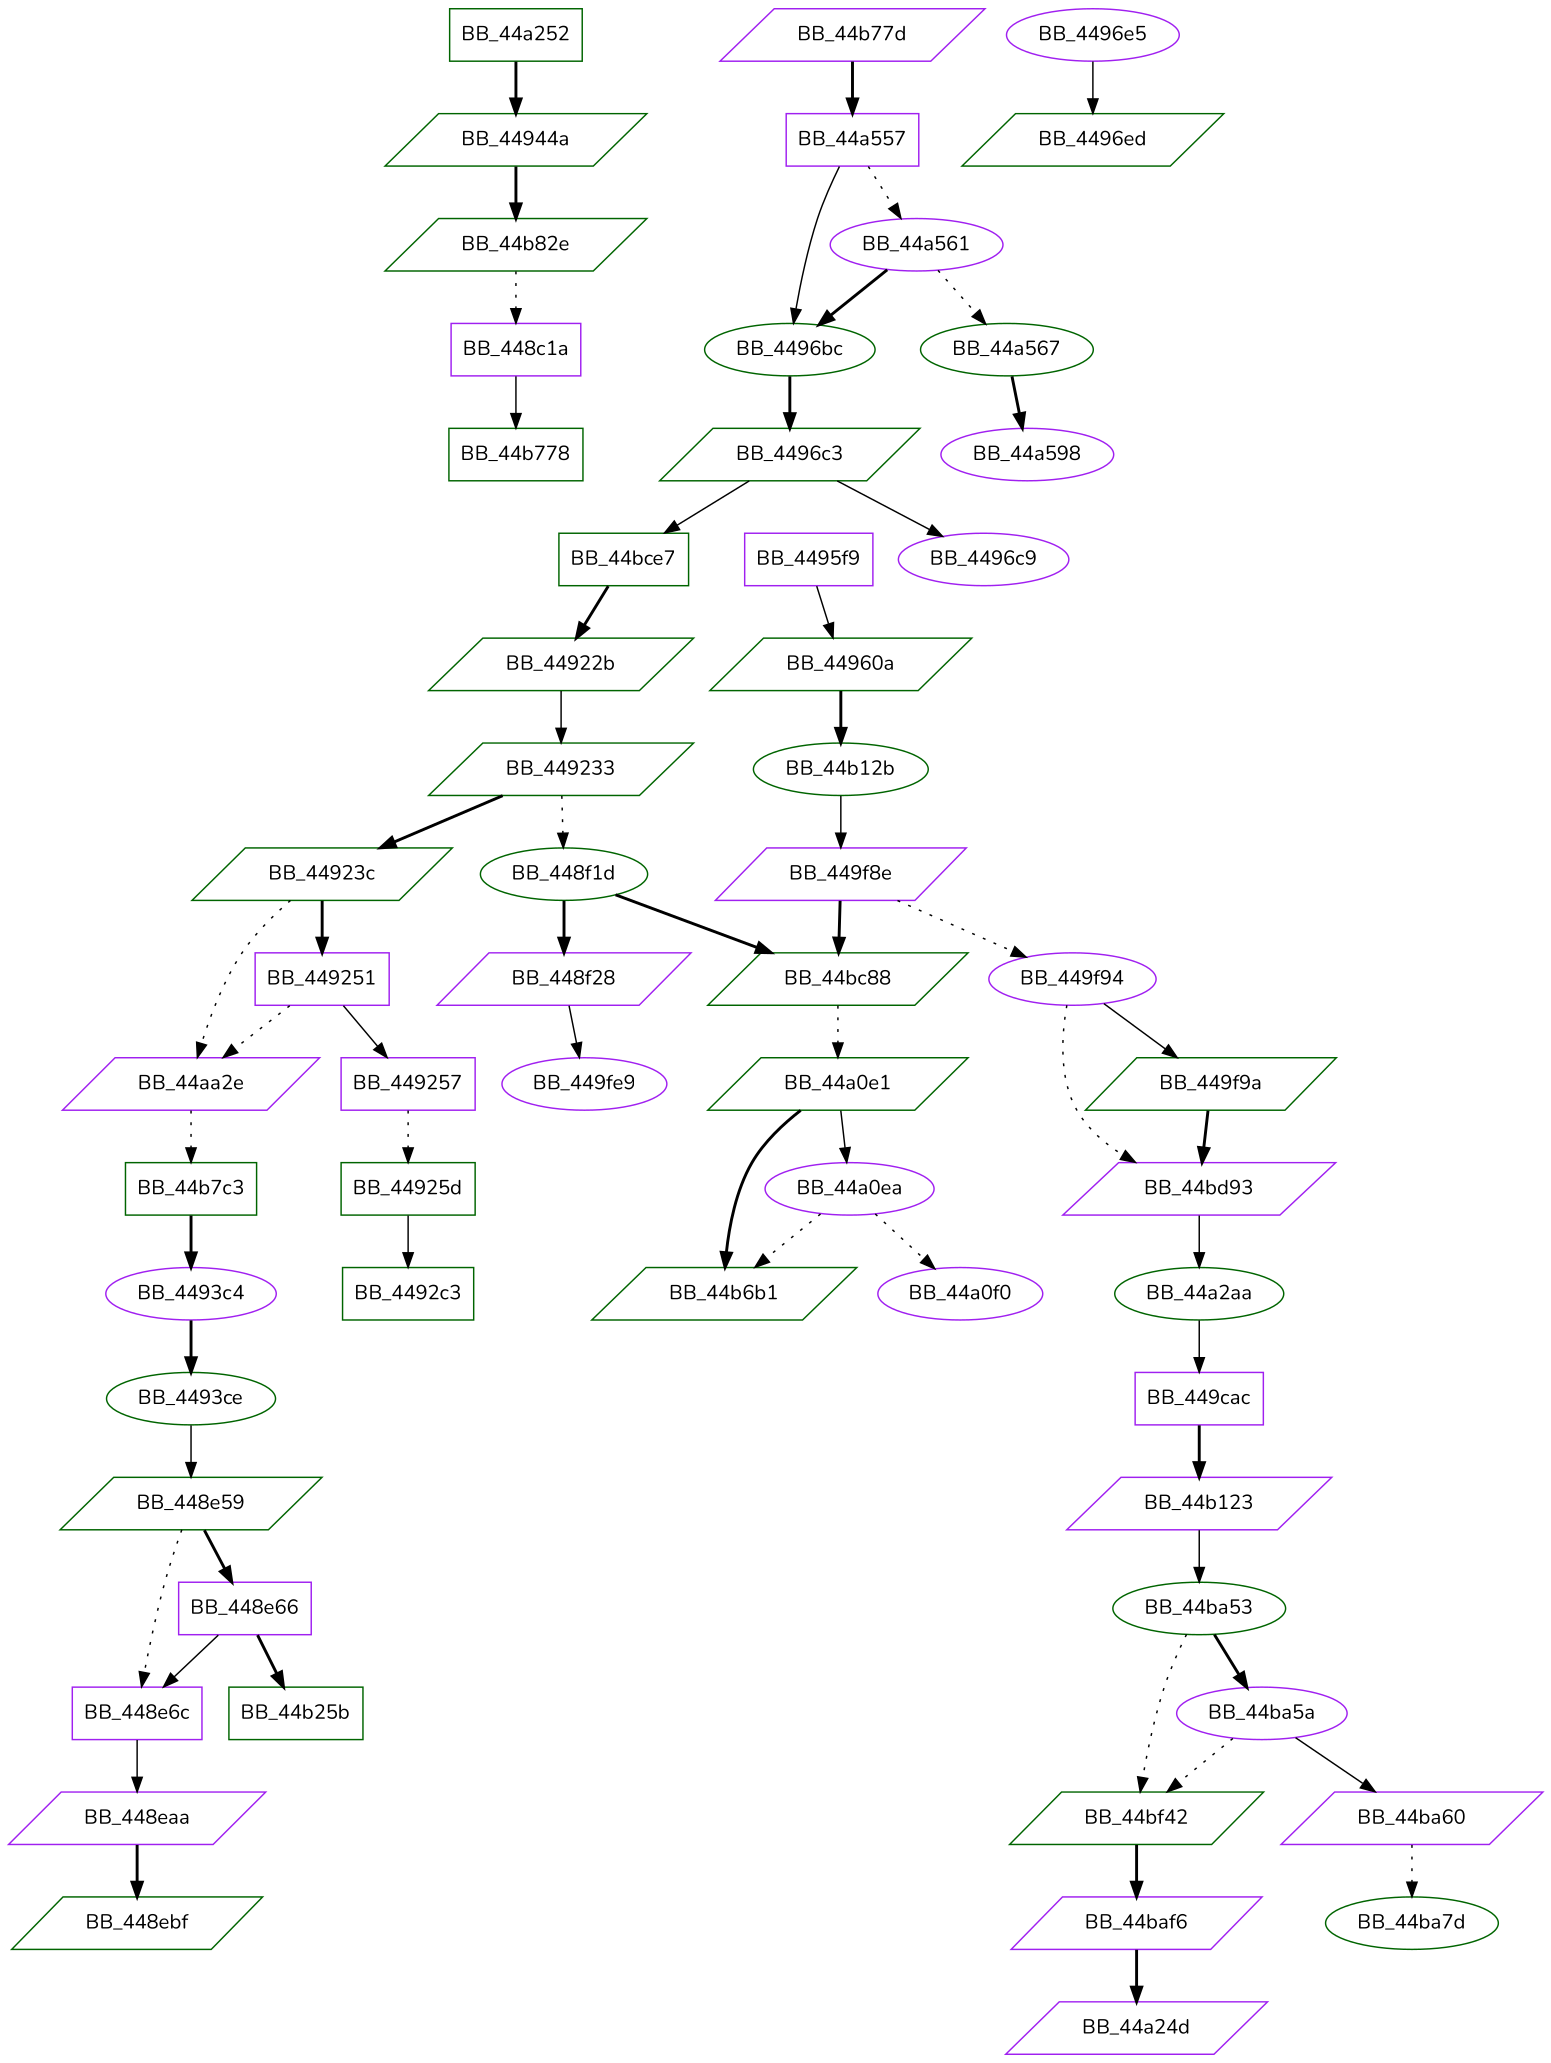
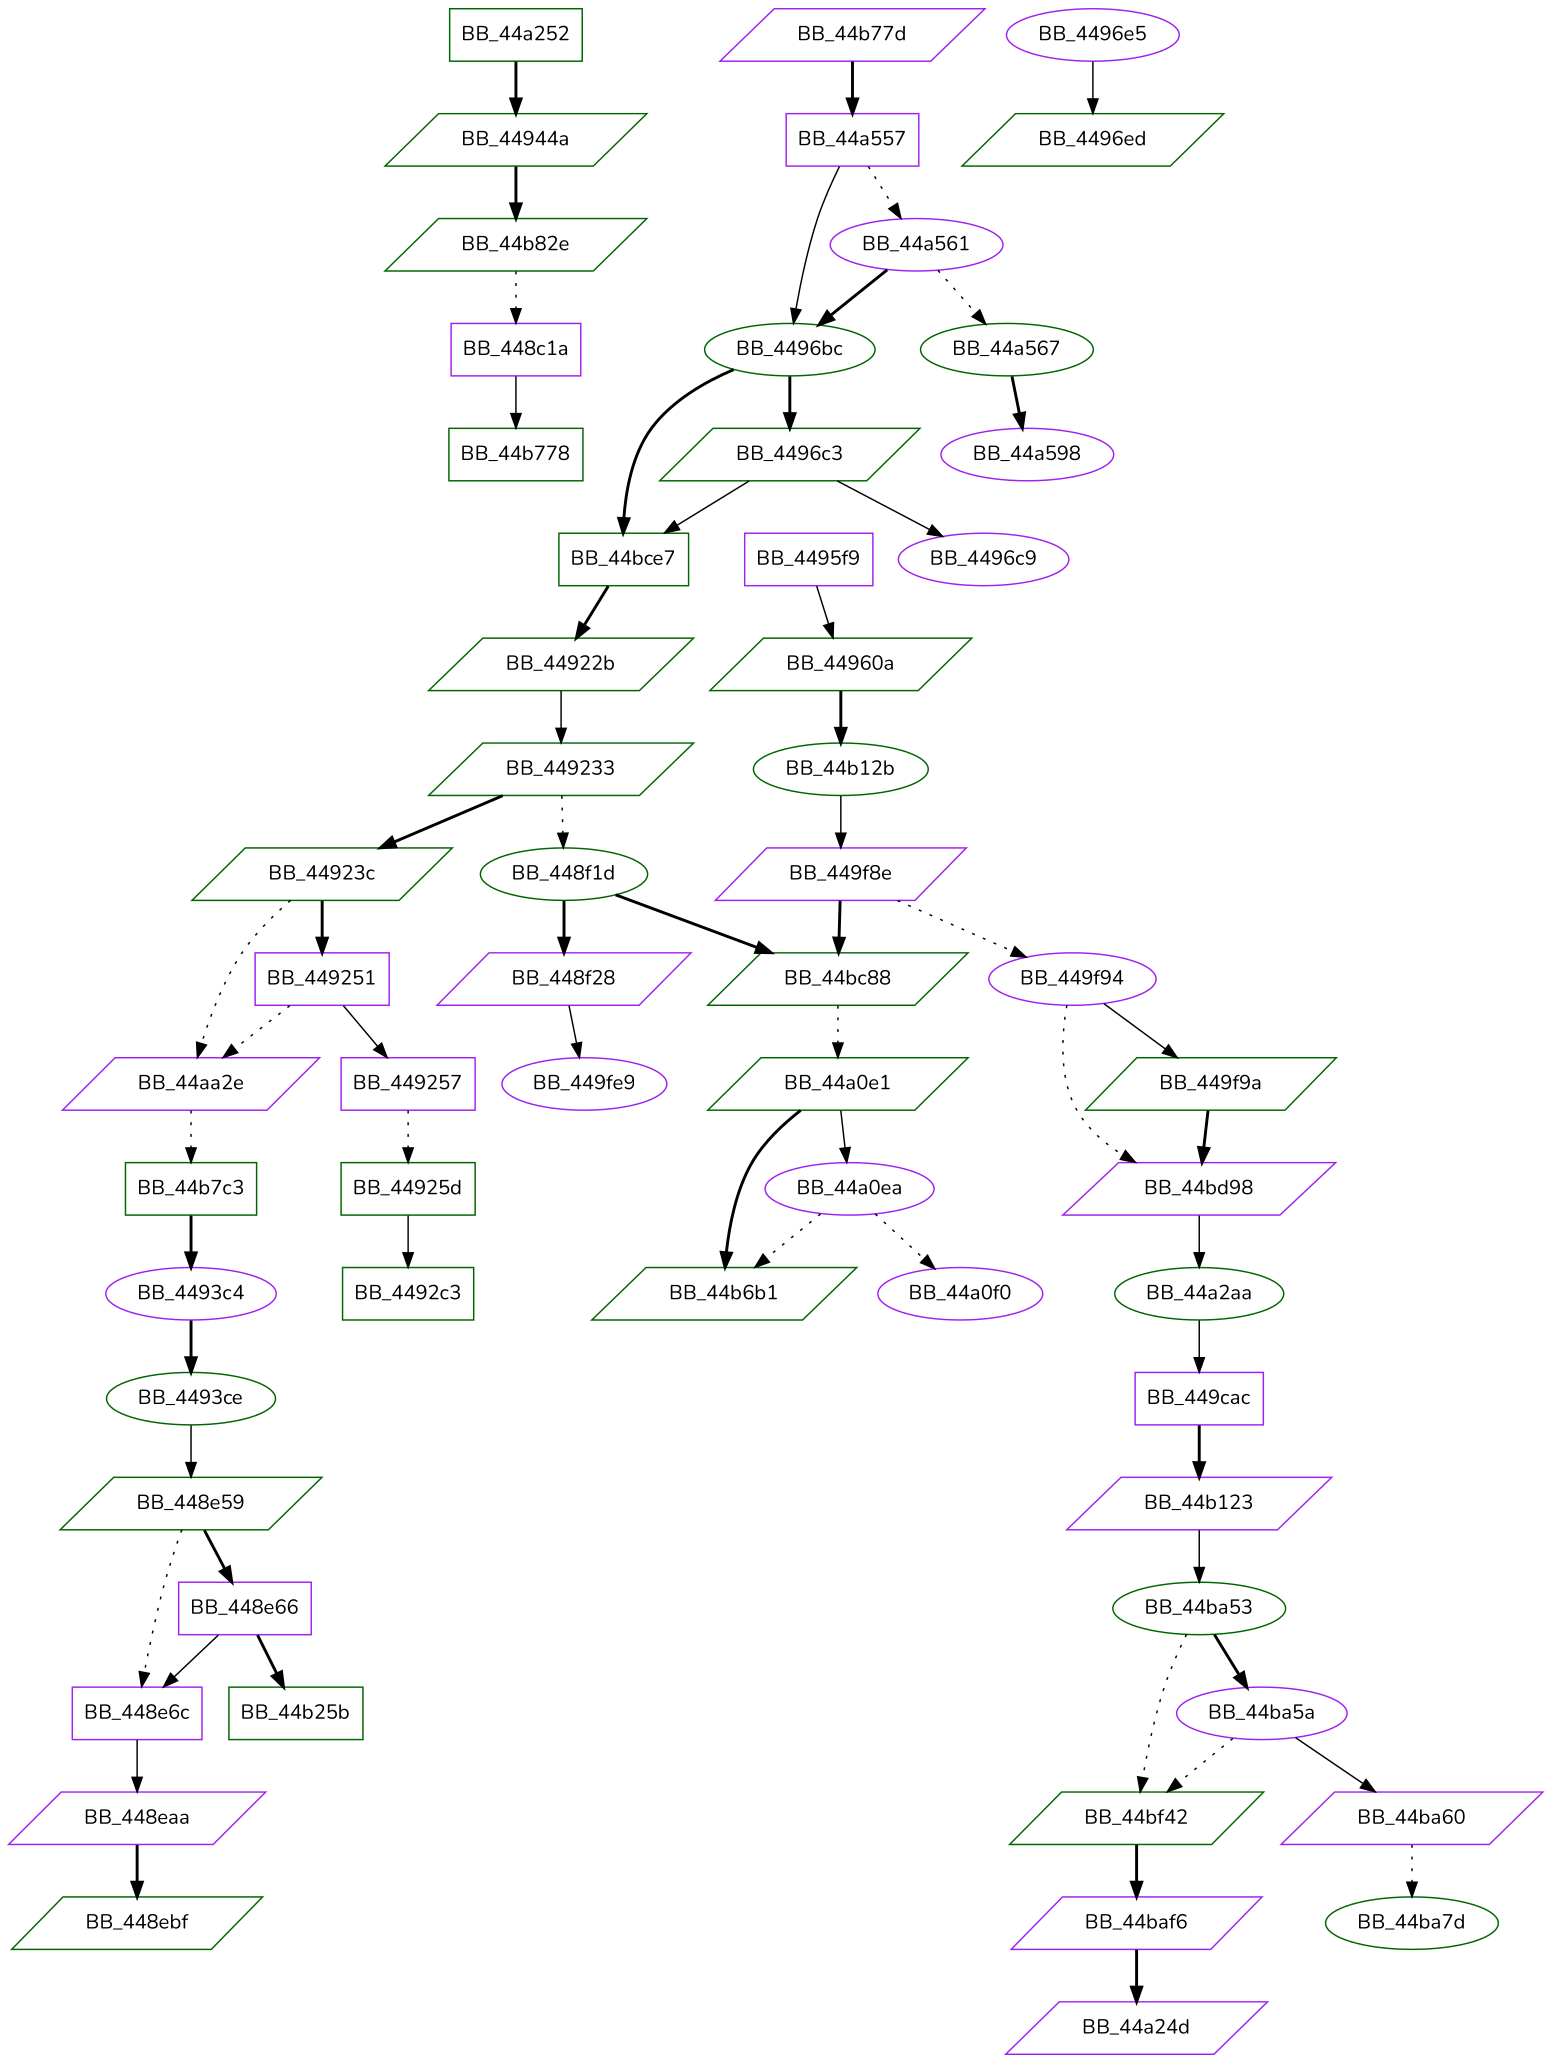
edge "BB_4496bc" -> "BB_44bce7": added
node "BB_44bd93": label "BB_44bd93" -> "BB_44bd98"
